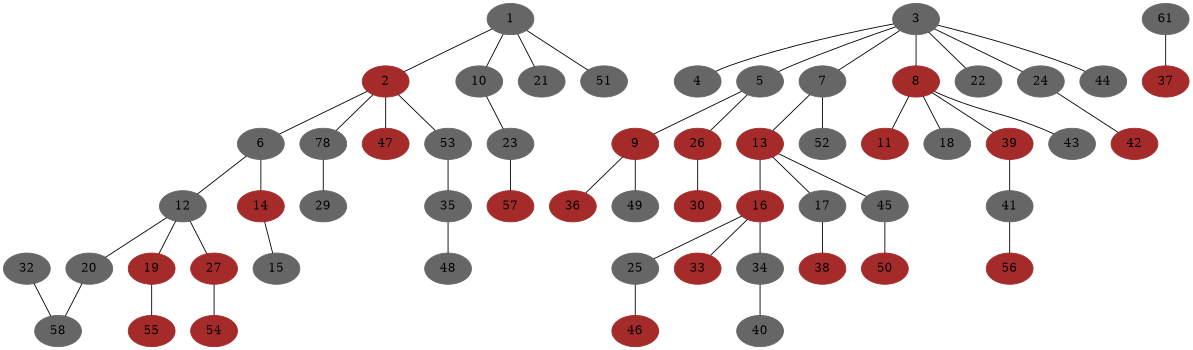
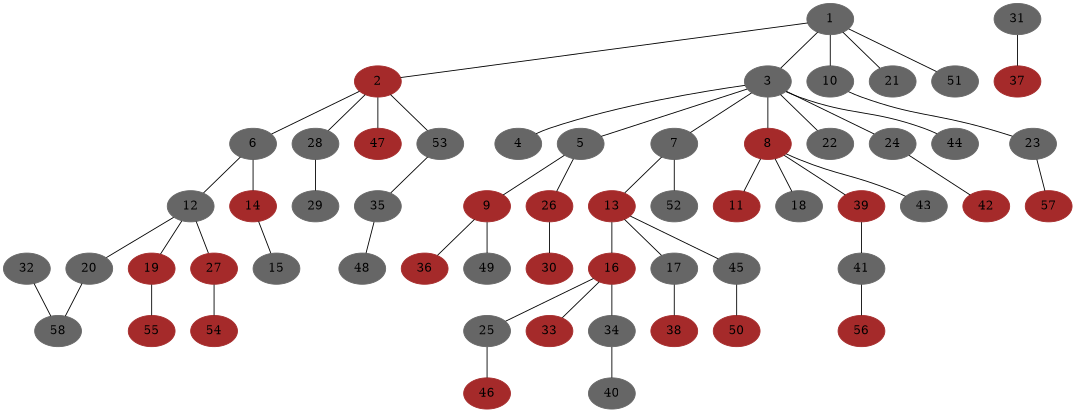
node "61": label "61" -> "31"
edge "1" -- "3": added
node "78": label "78" -> "28"
